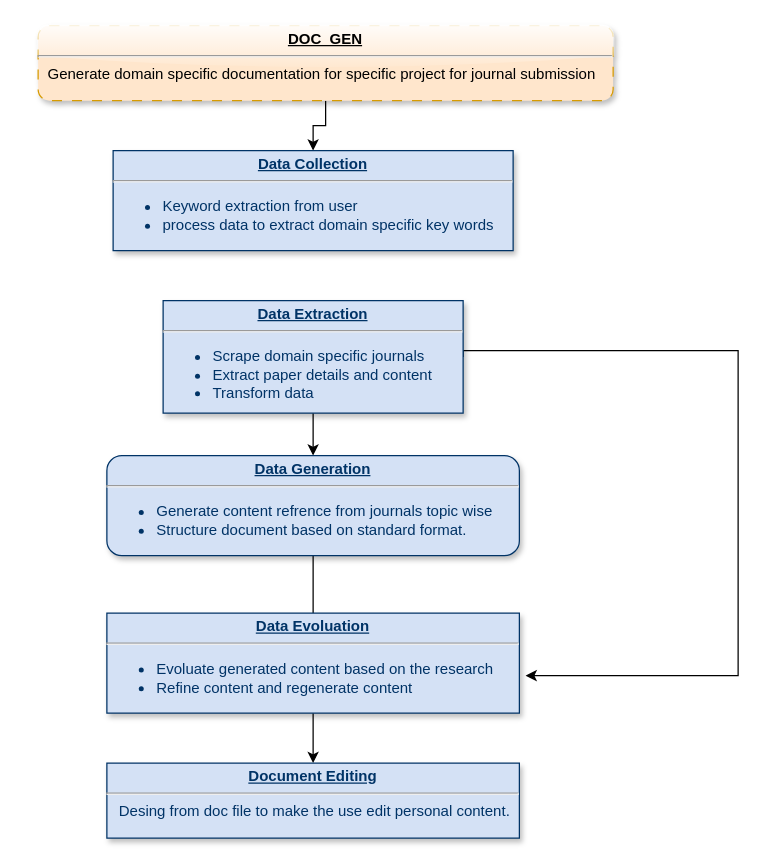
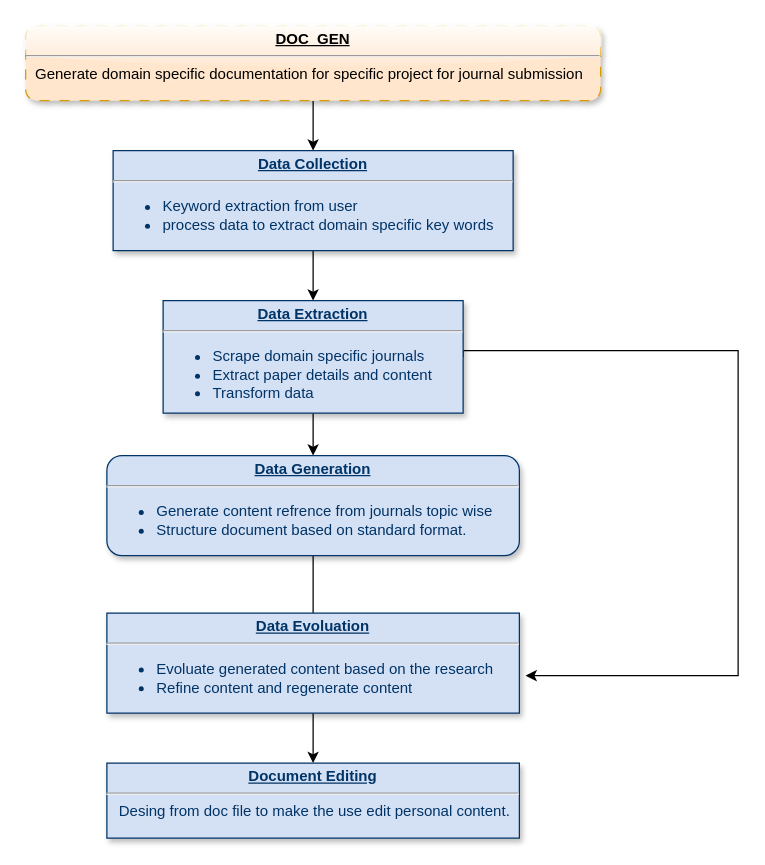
node "DOC_GEN Generate domain specific documentation for specific project for journal submission": moved (326, 63) -> (313, 63)
edge "Data Collection Keyword extraction from user process data to extract domain specific key words" -> "Data Extraction Scrape domain specific journals Extract paper details and content Transform data": added
